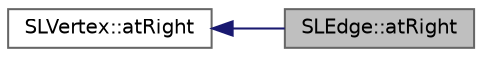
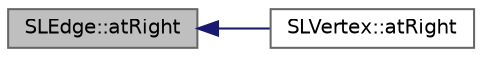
edge "SLEdge::atRight" -> "SLVertex::atRight": reversed
